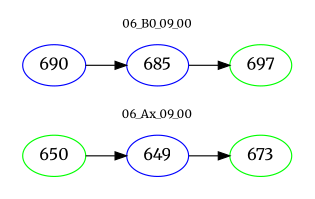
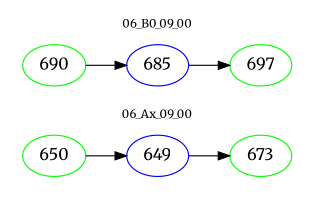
node "690": color blue -> green
